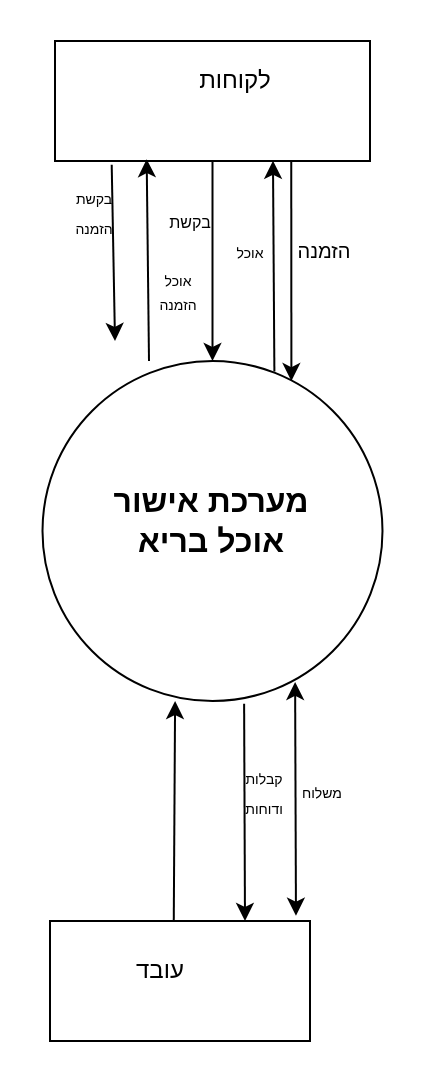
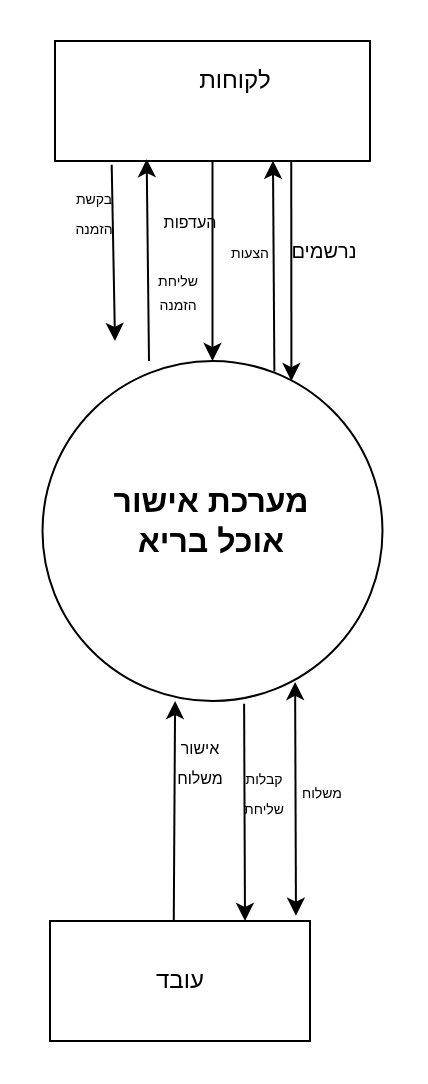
node "בקשת": label "בקשת" -> "העדפות"
node "אוכל": label "אוכל" -> "הצעות"
node "הזמנה": label "הזמנה" -> "נרשמים"
node "אוכל הזמנה": label "אוכל הזמנה" -> "שליחת הזמנה"
node "אישור משלוח": added
node "קבלות ודוחות": label "קבלות ודוחות" -> "קבלות שליחת"
node "עובד": moved (160, 971) -> (180, 981)
